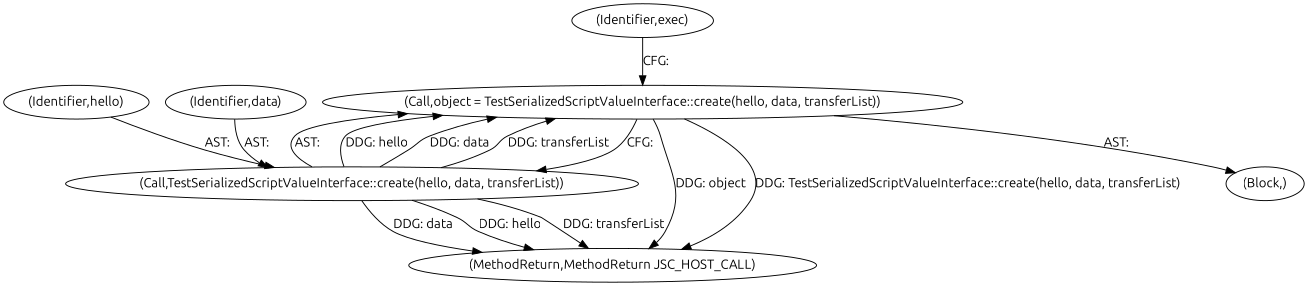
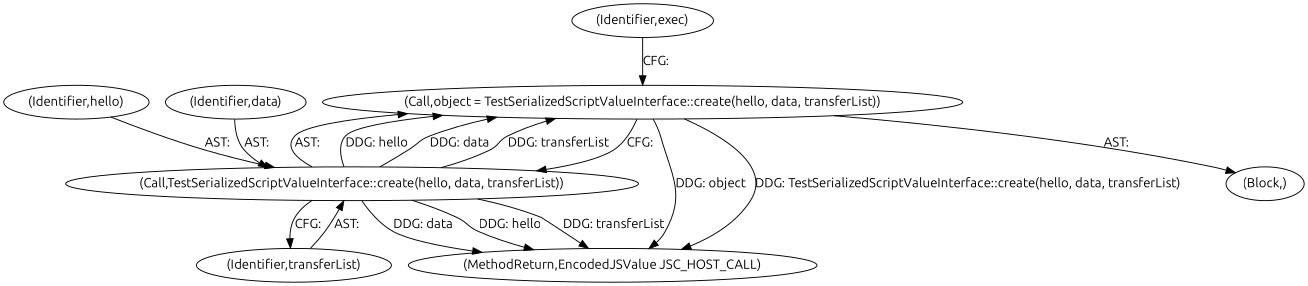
node "(Identifier,transferList)": added
node "(MethodReturn,MethodReturn JSC_HOST_CALL)": label "(MethodReturn,MethodReturn JSC_HOST_CALL)" -> "(MethodReturn,EncodedJSValue JSC_HOST_CALL)"
